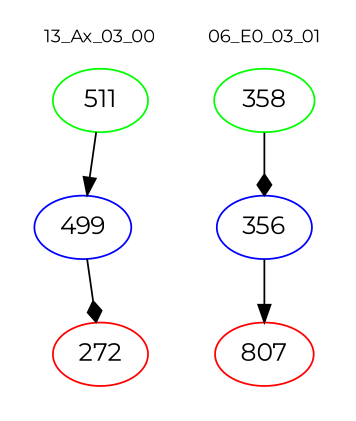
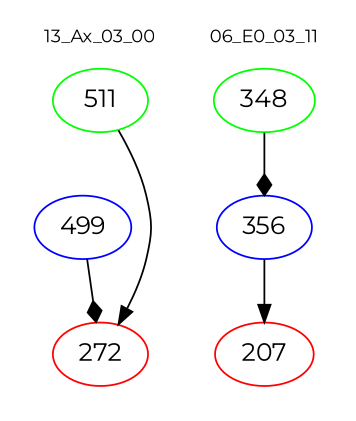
cluster "06_E0_03_01": label "06_E0_03_01" -> "06_E0_03_11"
node "358": label "358" -> "348"
edge "511" -> "499": now "511" -> "272"
node "807": label "807" -> "207"
